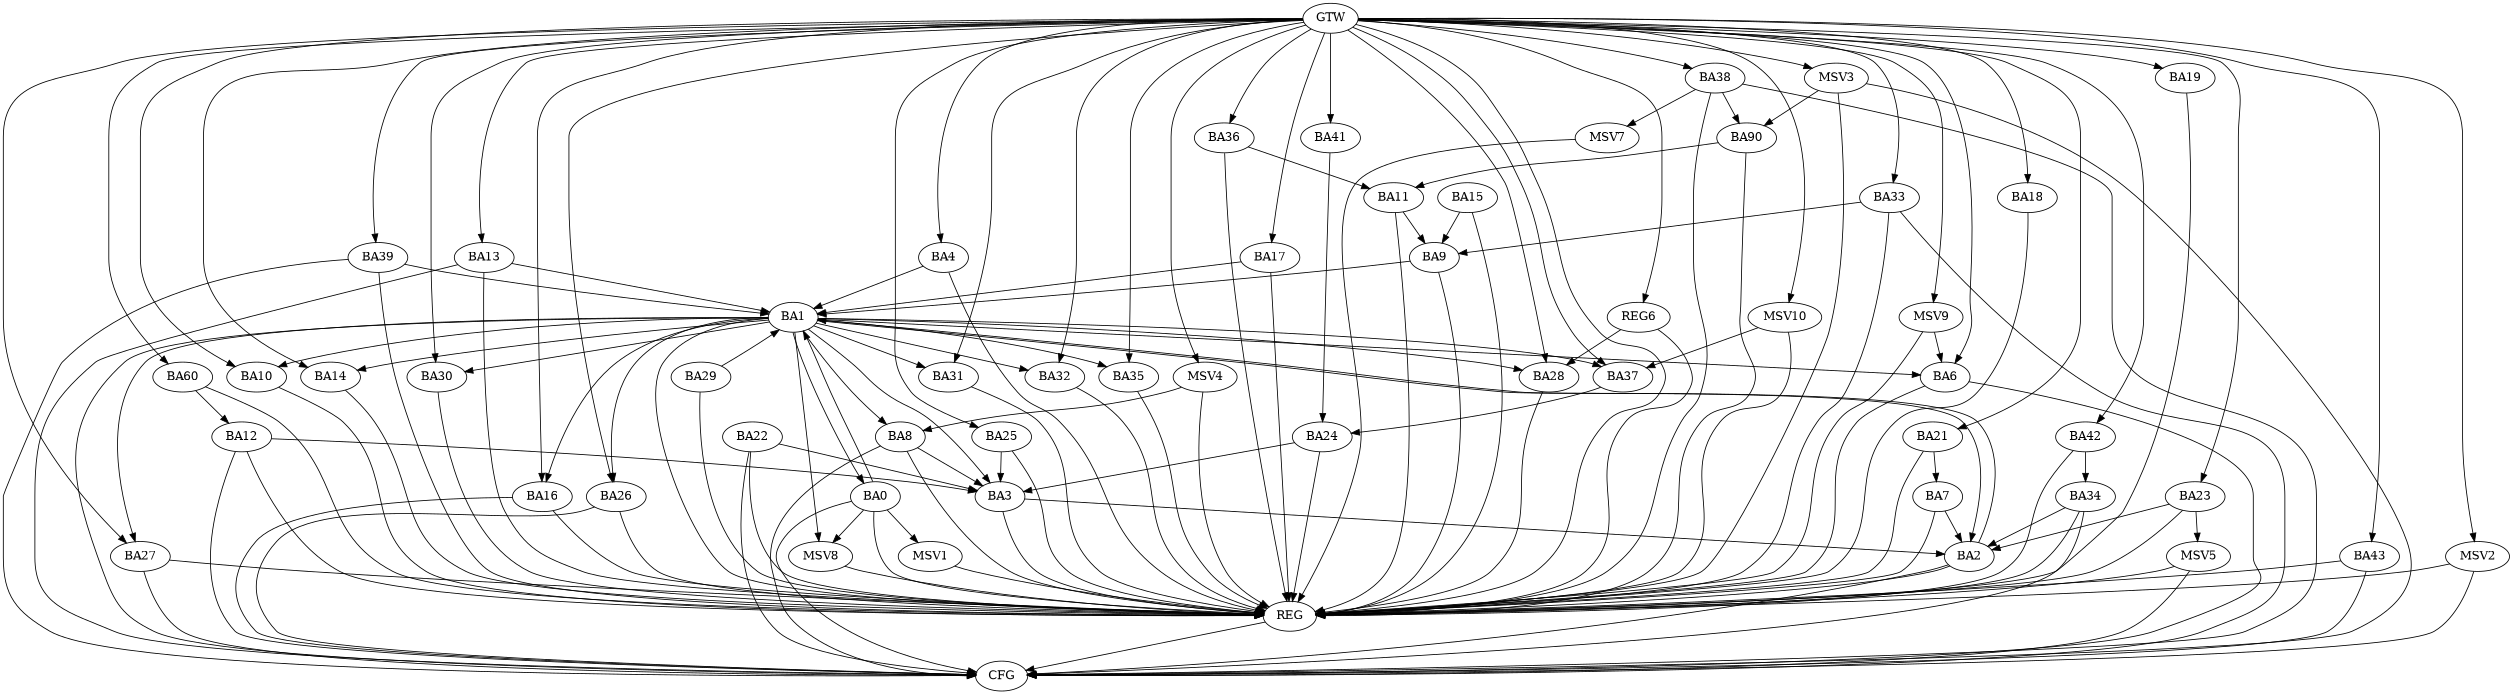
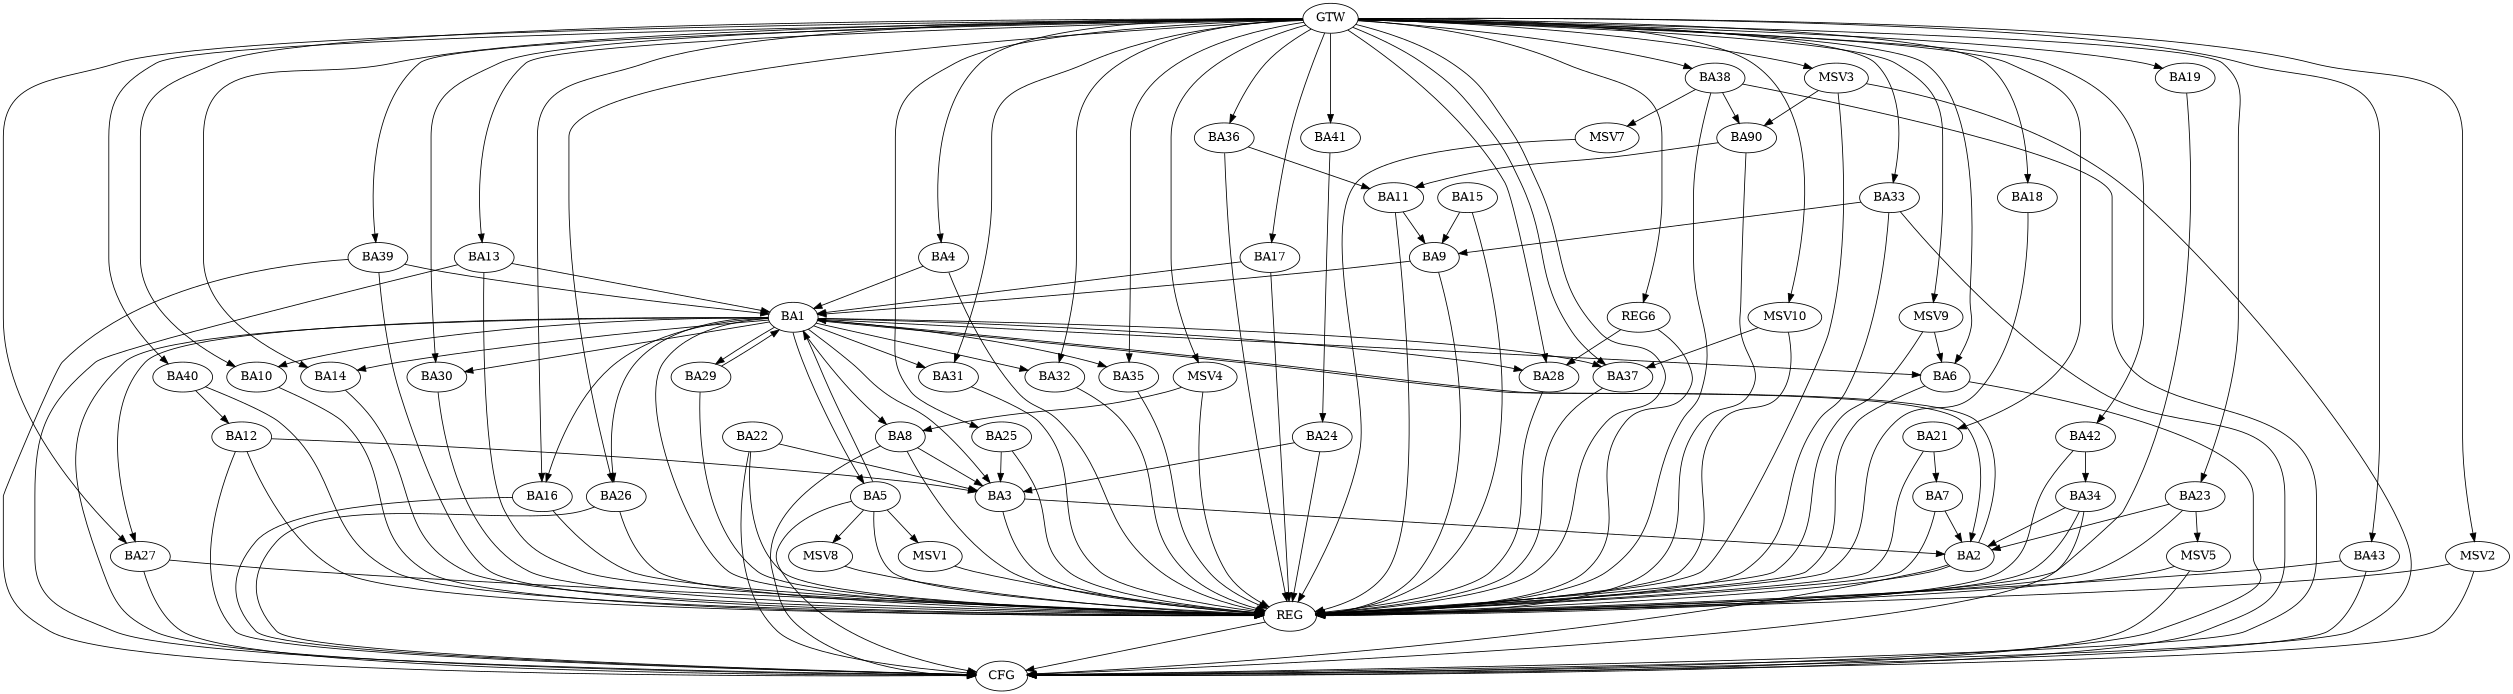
node "BA60": label "BA60" -> "BA40"
edge "BA37" -> "BA24": now "BA37" -> "REG"
edge "BA1" -> "MSV8": now "BA1" -> "BA29"
node "BA0": label "BA0" -> "BA5"
